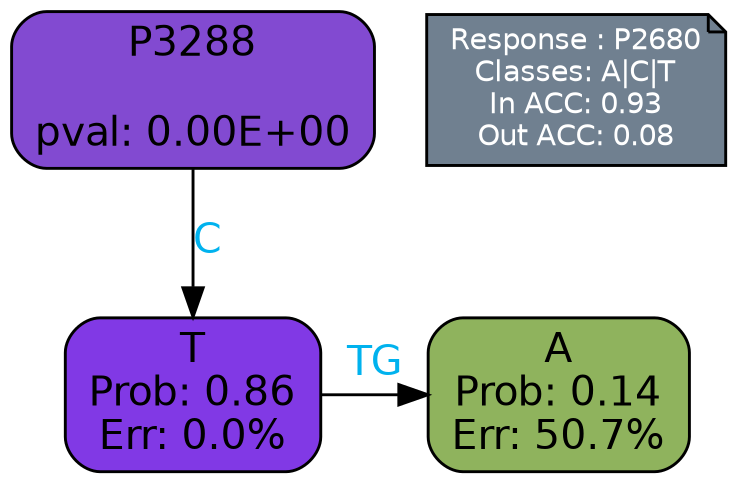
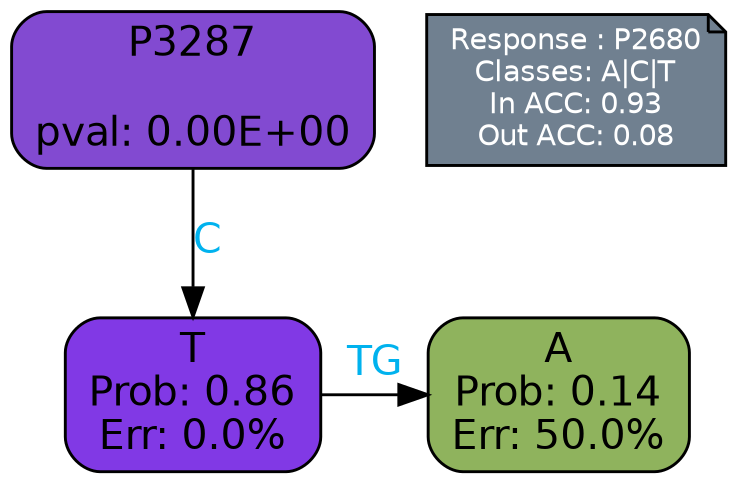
node "P3288 pval: 0.00E+00": label "P3288 pval: 0.00E+00" -> "P3287 pval: 0.00E+00"
node "A Prob: 0.14 Err: 50.7%": label "A Prob: 0.14 Err: 50.7%" -> "A Prob: 0.14 Err: 50.0%"
